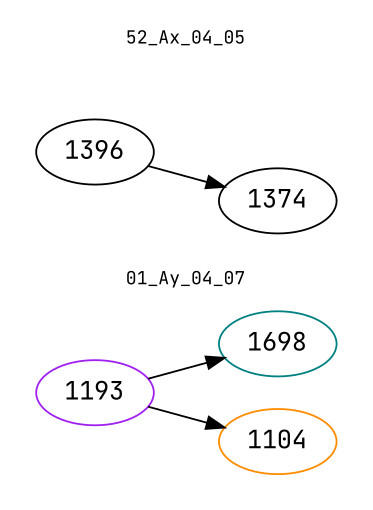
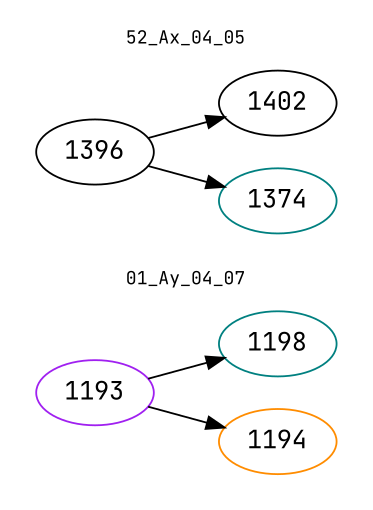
node "1402": added
node "1374": color black -> teal
node "1698": label "1698" -> "1198"
node "1104": label "1104" -> "1194"
